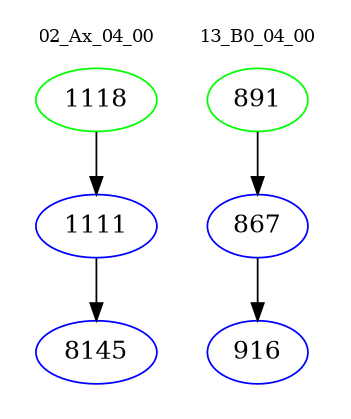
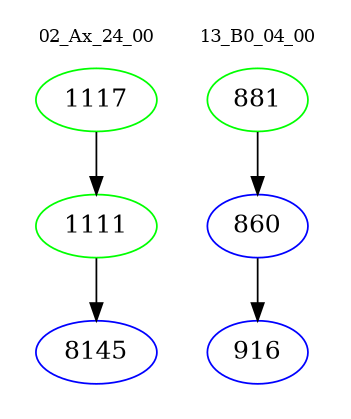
cluster "02_Ax_04_00": label "02_Ax_04_00" -> "02_Ax_24_00"
node "1118": label "1118" -> "1117"
node "891": label "891" -> "881"
node "1111": color blue -> green
node "867": label "867" -> "860"
